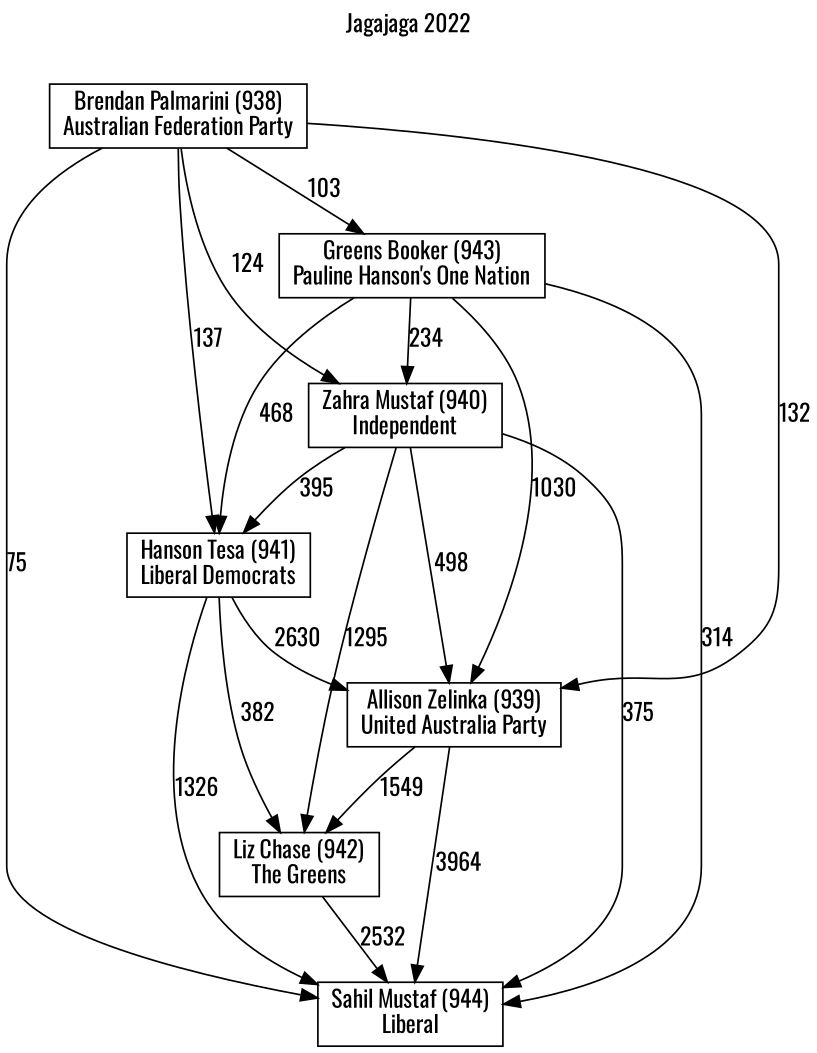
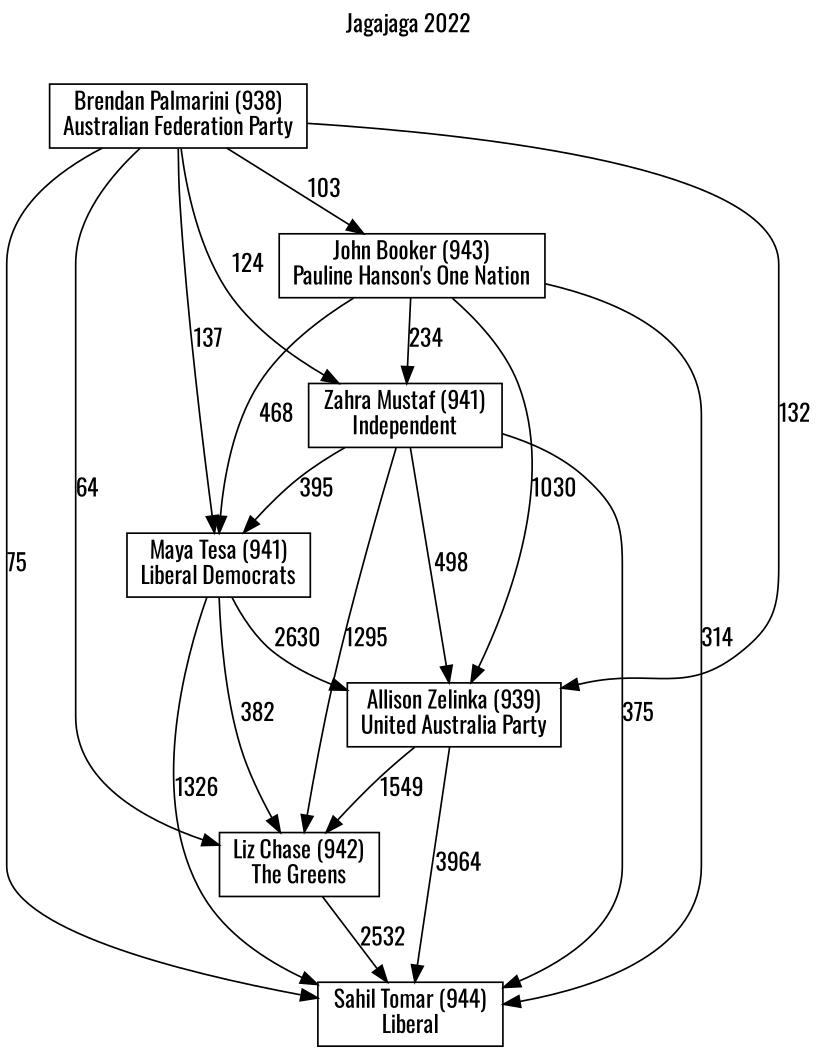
node "Greens Booker (943) Pauline Hanson's One Nation": label "Greens Booker (943) Pauline Hanson's One Nation" -> "John Booker (943) Pauline Hanson's One Nation"
node "Zahra Mustaf (940) Independent": label "Zahra Mustaf (940) Independent" -> "Zahra Mustaf (941) Independent"
edge "Brendan Palmarini (938) Australian Federation Party" -> "Liz Chase (942) The Greens": added, label "64"
node "Hanson Tesa (941) Liberal Democrats": label "Hanson Tesa (941) Liberal Democrats" -> "Maya Tesa (941) Liberal Democrats"
node "Sahil Mustaf (944) Liberal": label "Sahil Mustaf (944) Liberal" -> "Sahil Tomar (944) Liberal"
